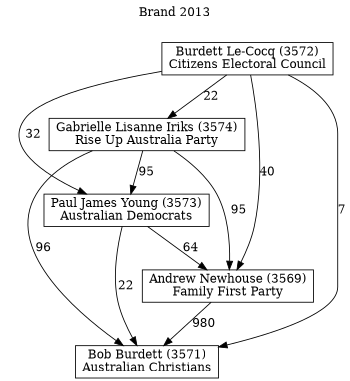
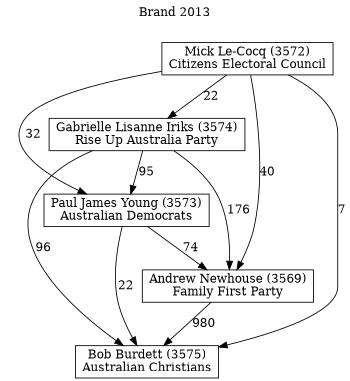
node "Burdett Le-Cocq (3572) Citizens Electoral Council": label "Burdett Le-Cocq (3572) Citizens Electoral Council" -> "Mick Le-Cocq (3572) Citizens Electoral Council"
edge "Gabrielle Lisanne Iriks (3574) Rise Up Australia Party" -> "Andrew Newhouse (3569) Family First Party": label "95" -> "176"
edge "Paul James Young (3573) Australian Democrats" -> "Andrew Newhouse (3569) Family First Party": label "64" -> "74"
node "Bob Burdett (3571) Australian Christians": label "Bob Burdett (3571) Australian Christians" -> "Bob Burdett (3575) Australian Christians"
